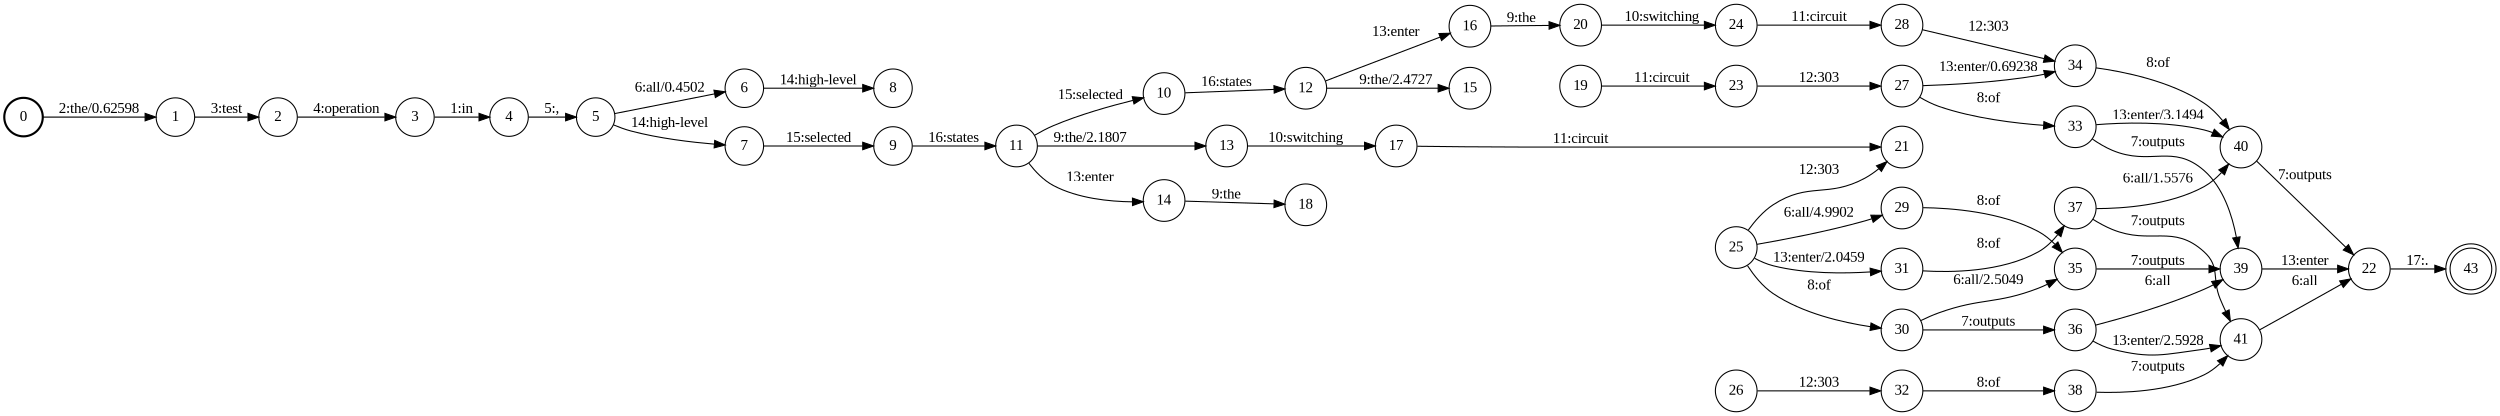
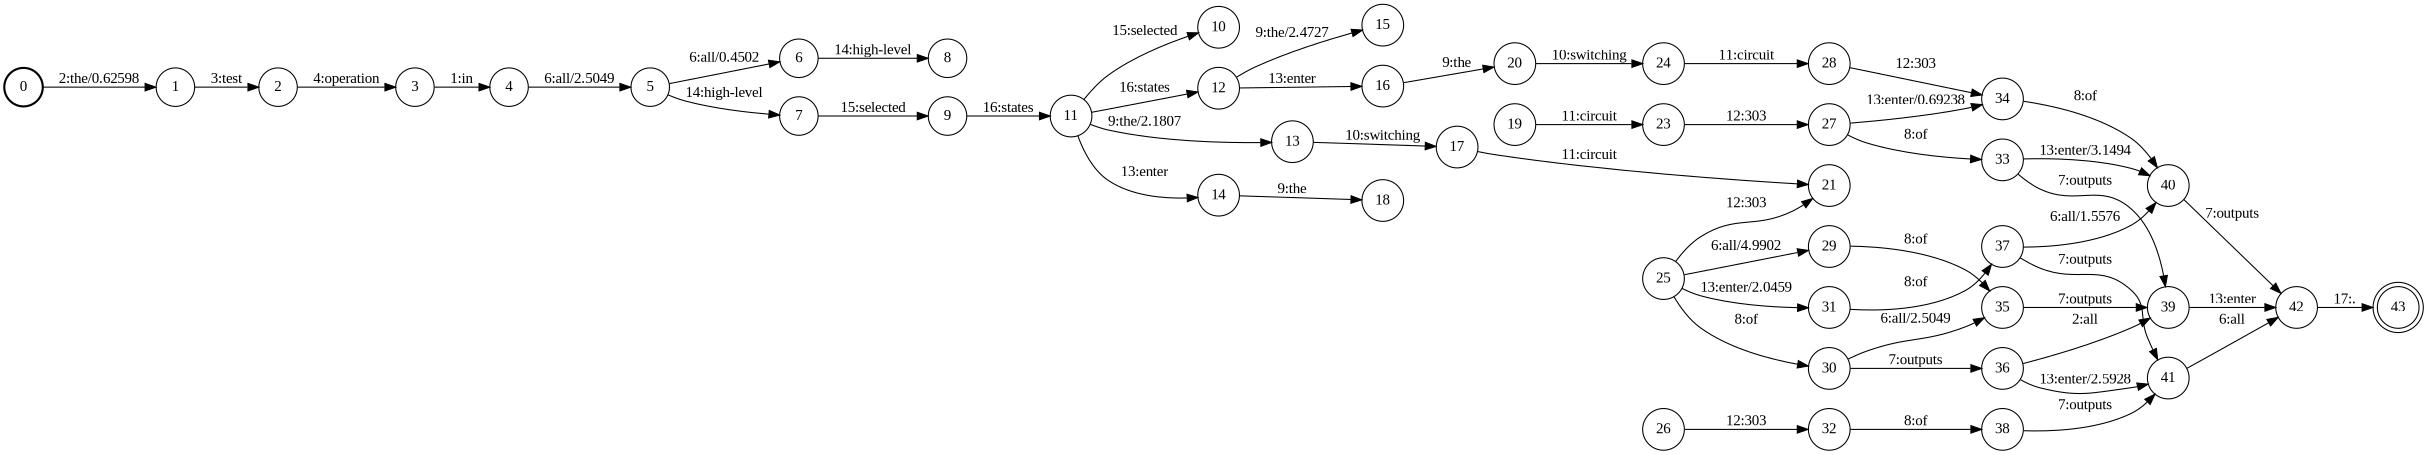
edge "10" -> "12": now "11" -> "12"
edge "4" -> "5": label "5:," -> "6:all/2.5049"
node "22": label "22" -> "42"
edge "36" -> "39": label "6:all" -> "2:all"
